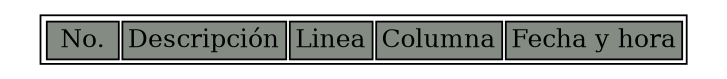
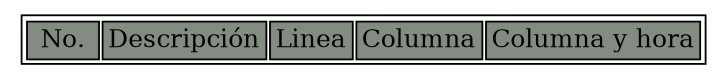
node "No.": text "Fecha y hora" -> "Columna y hora"
